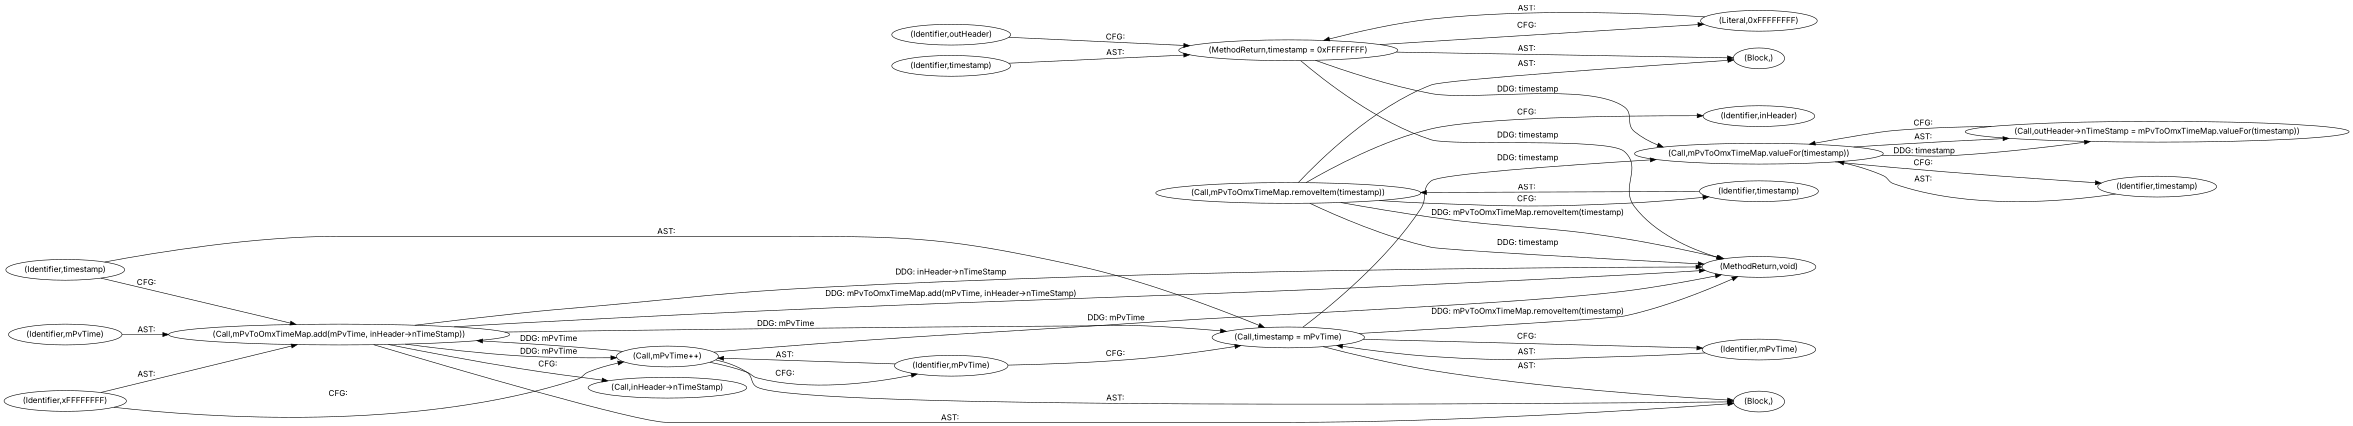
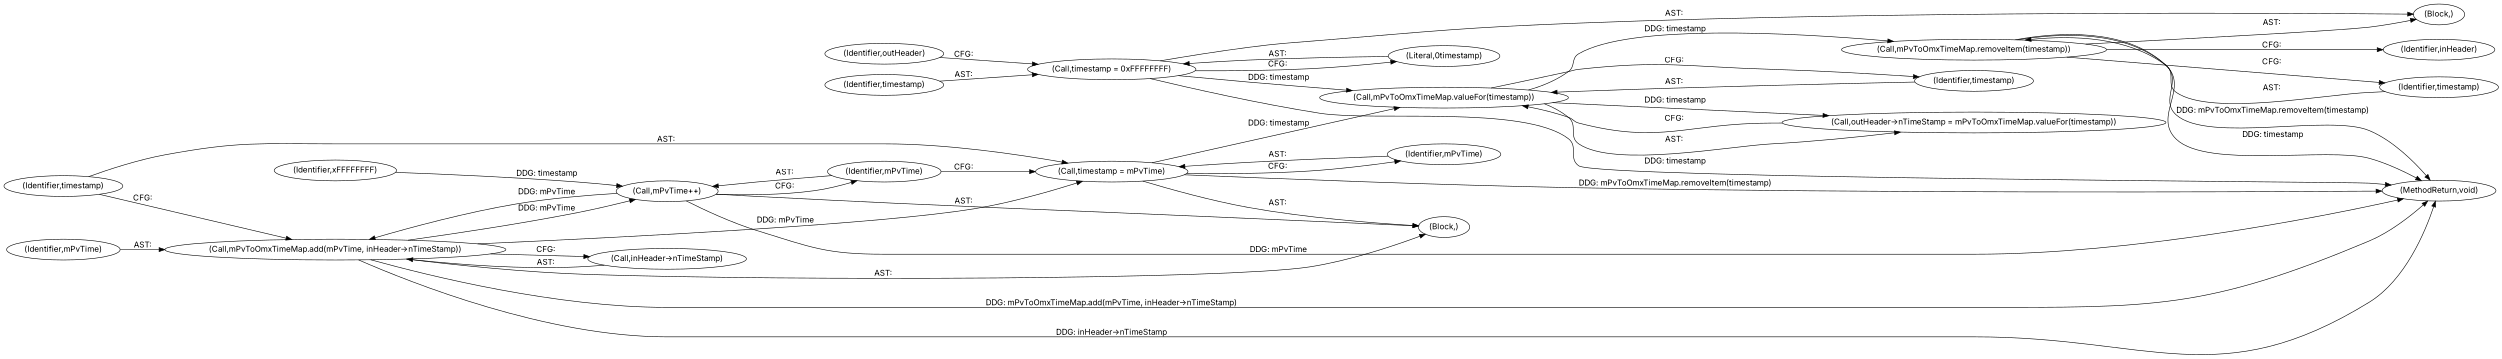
node "(Literal,0xFFFFFFFF)": label "(Literal,0xFFFFFFFF)" -> "(Literal,0timestamp)"
edge "(Call,mPvToOmxTimeMap.valueFor(timestamp))" -> "(Call,mPvToOmxTimeMap.removeItem(timestamp))": added, label "DDG: timestamp"
node "(MethodReturn,timestamp = 0xFFFFFFFF)": label "(MethodReturn,timestamp = 0xFFFFFFFF)" -> "(Call,timestamp = 0xFFFFFFFF)"
edge "(Identifier,xFFFFFFFF)" -> "(Call,mPvToOmxTimeMap.add(mPvTime, inHeader->nTimeStamp))": now "(Call,inHeader->nTimeStamp)" -> "(Call,mPvToOmxTimeMap.add(mPvTime, inHeader->nTimeStamp))"
edge "(Identifier,xFFFFFFFF)" -> "(Call,mPvTime++)": label "CFG: " -> "DDG: timestamp"
